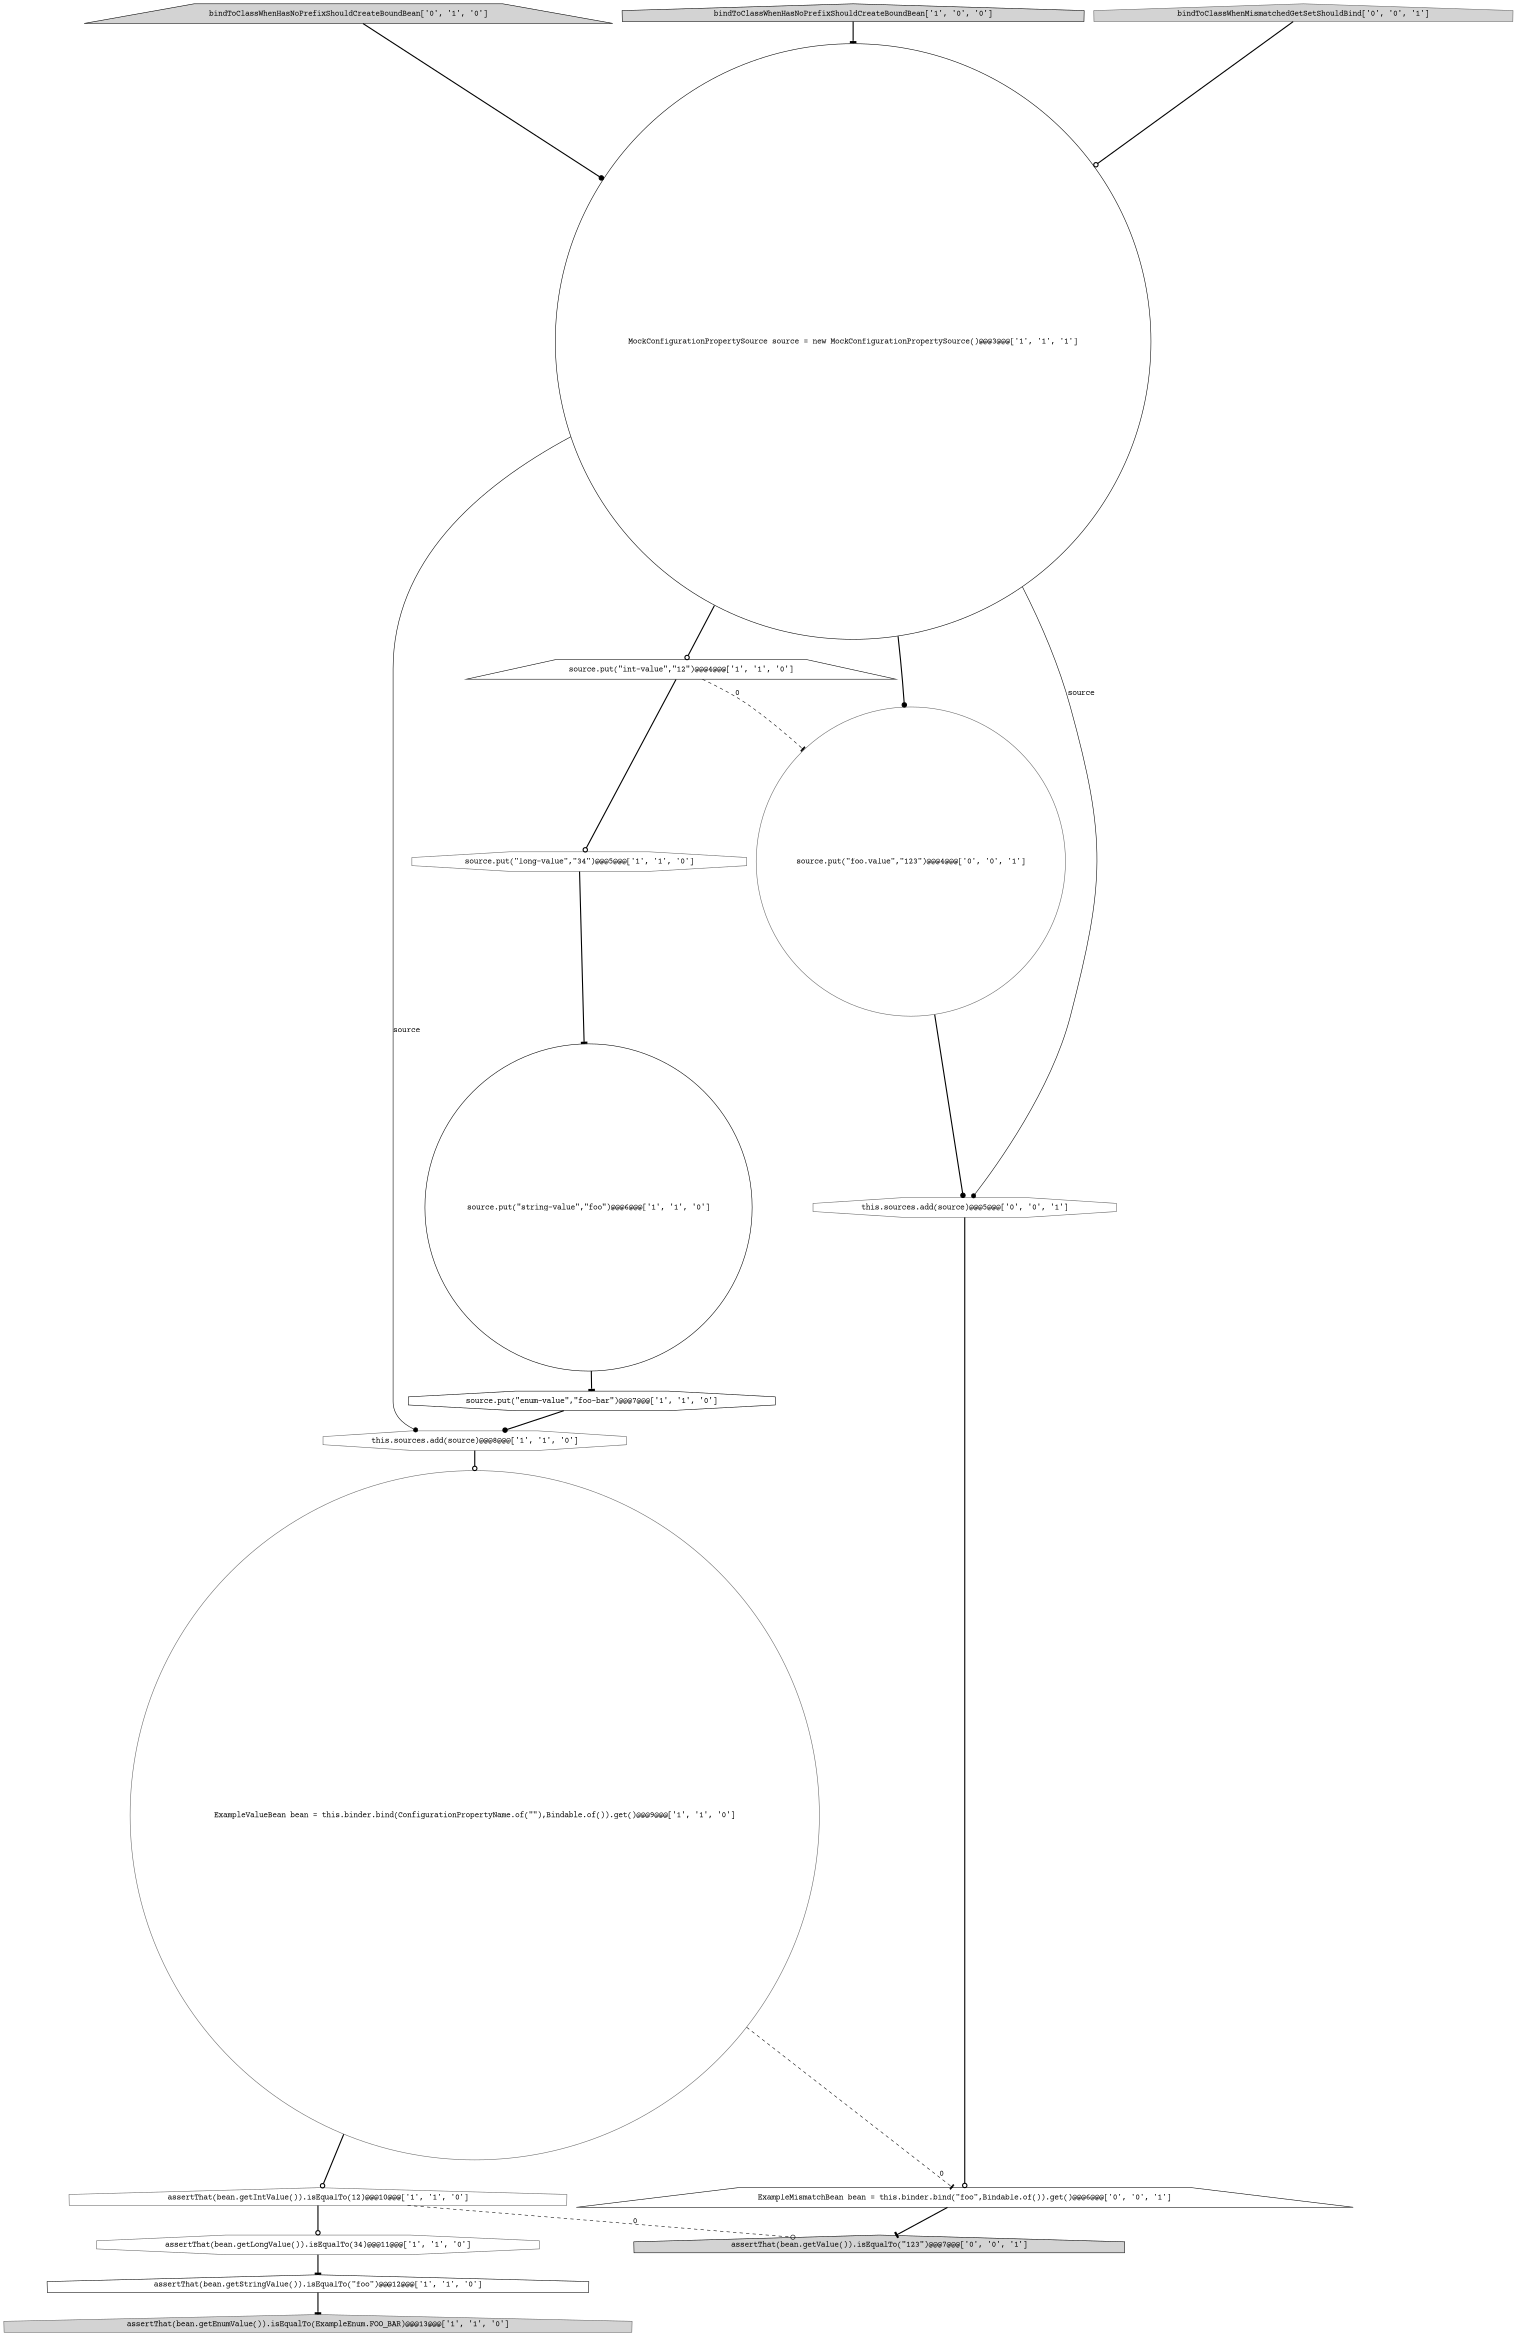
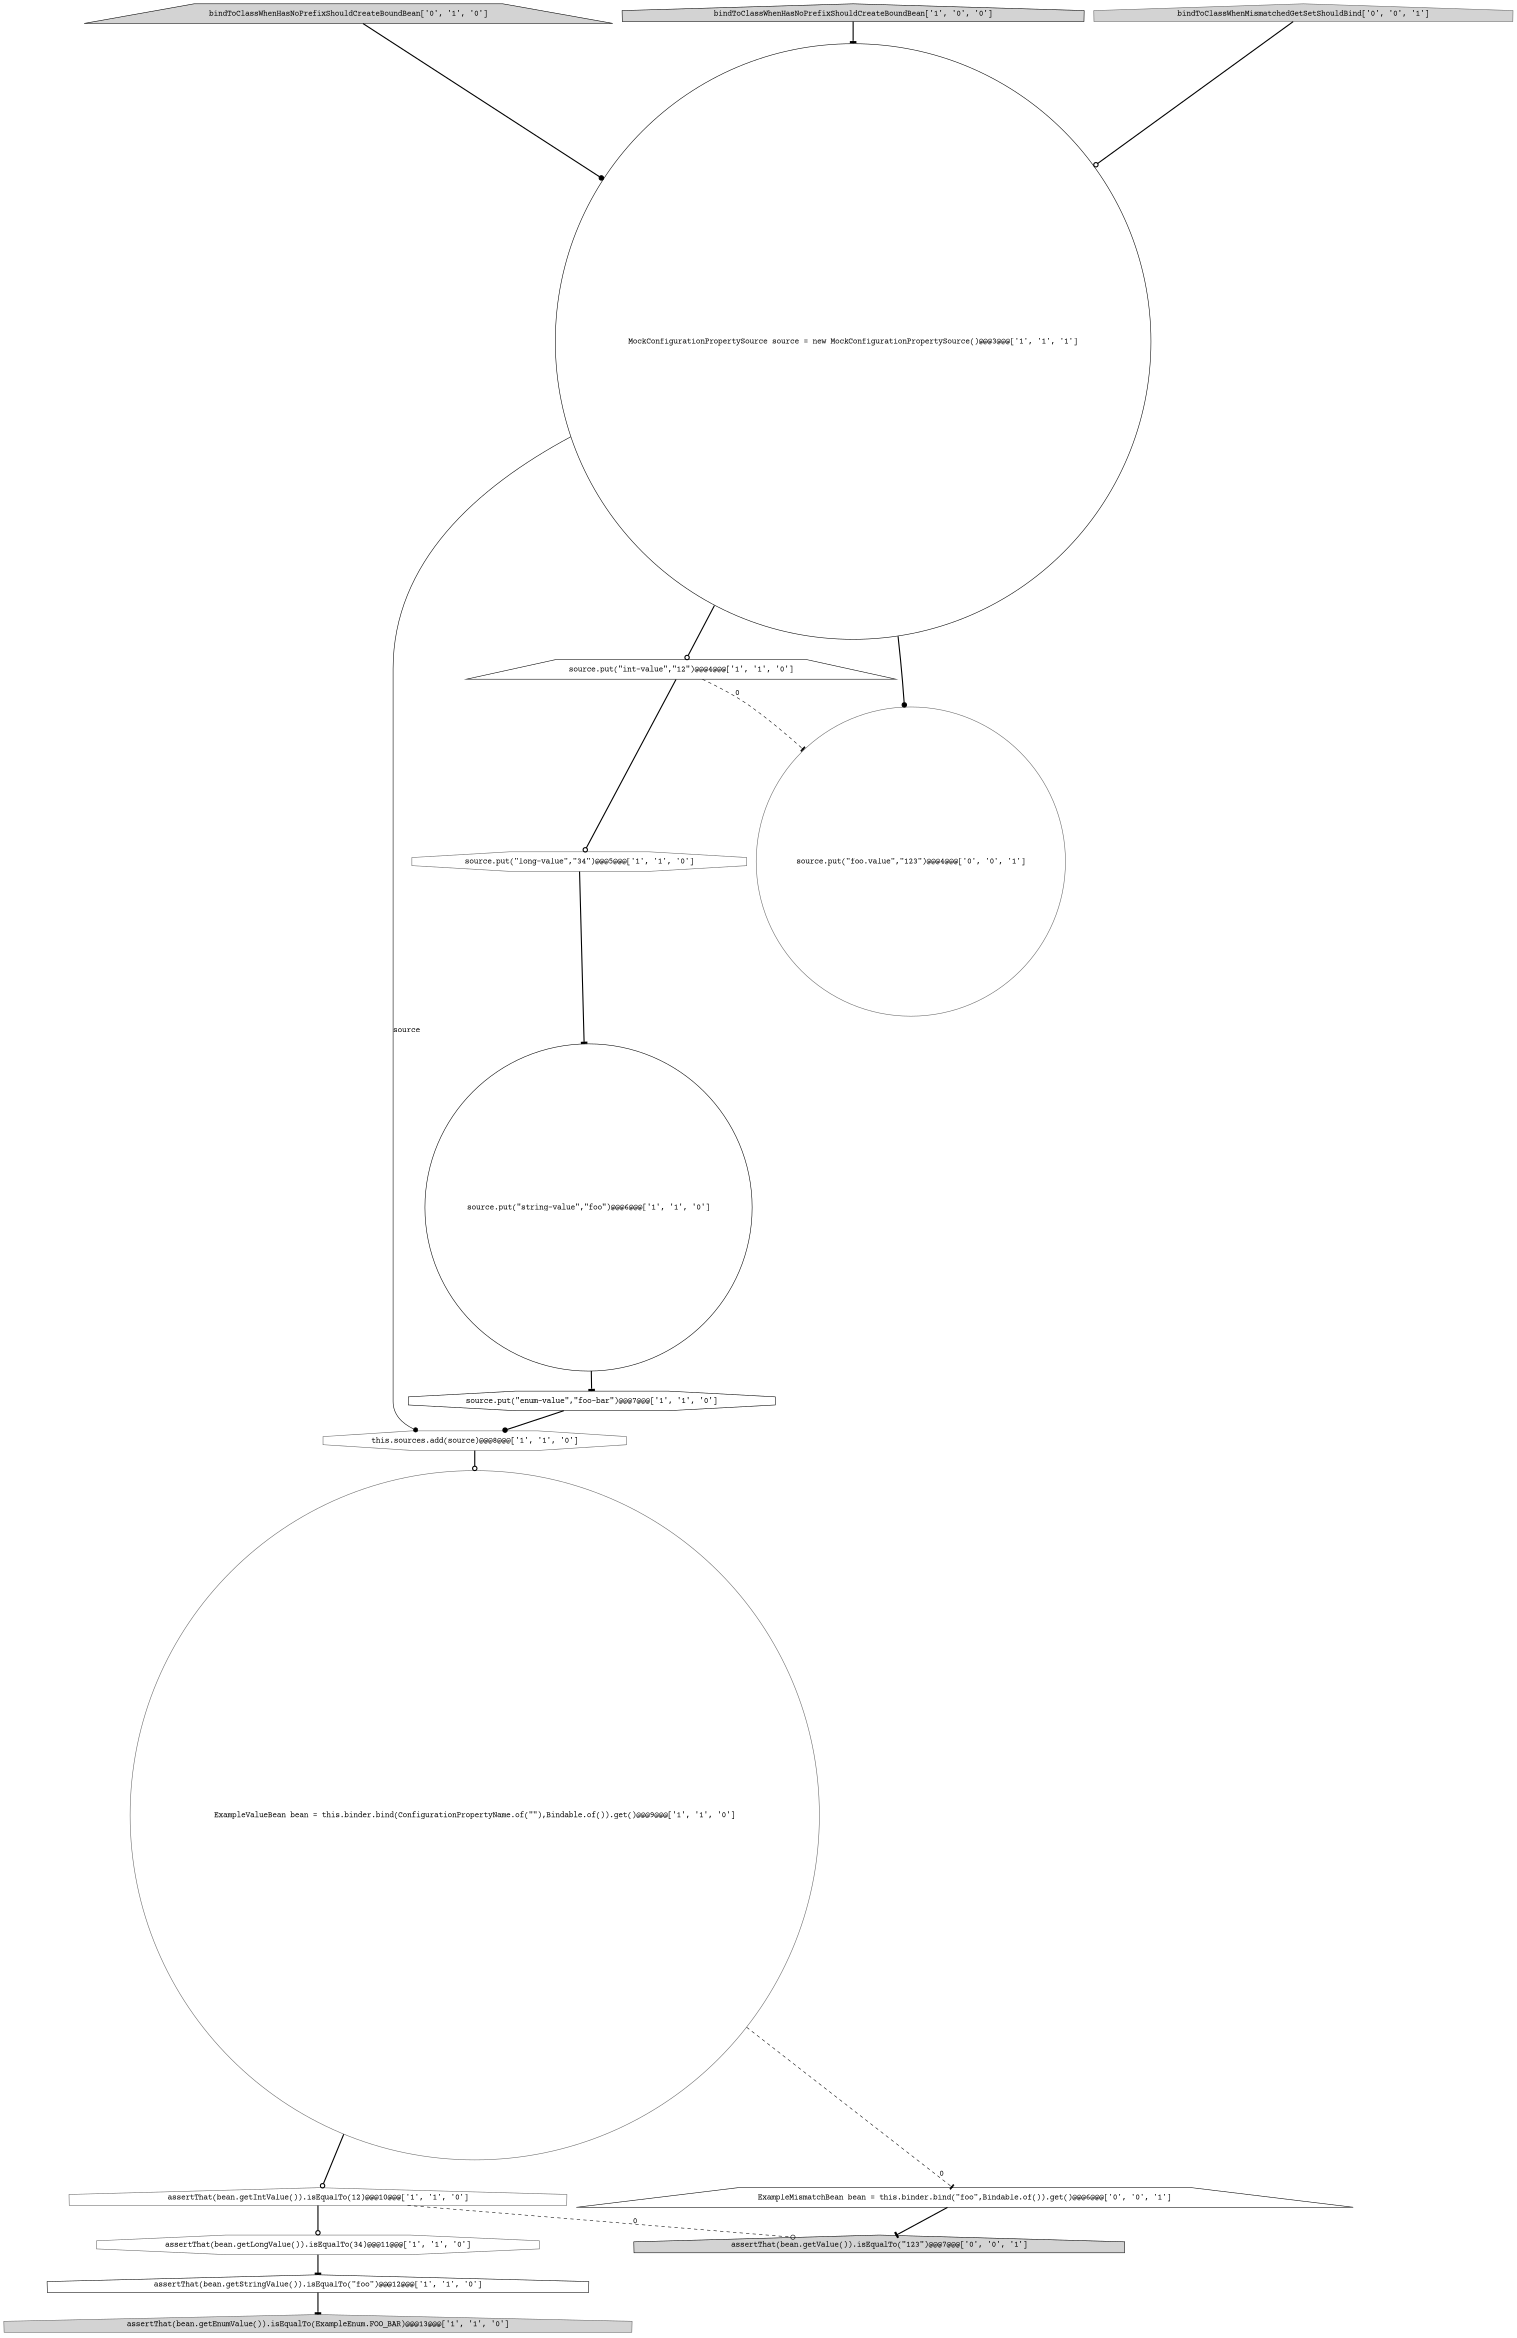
node "this.sources.add(source)@@@5@@@['0', '0', '1']": removed
